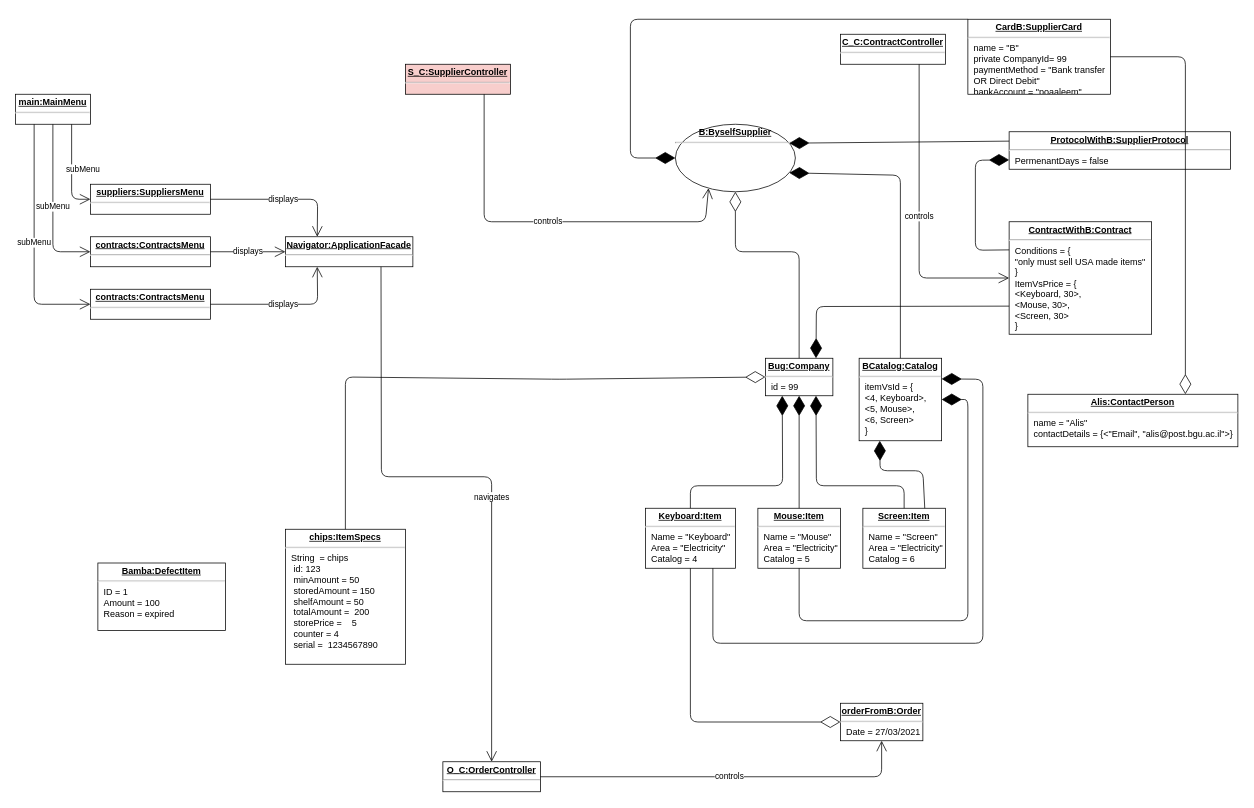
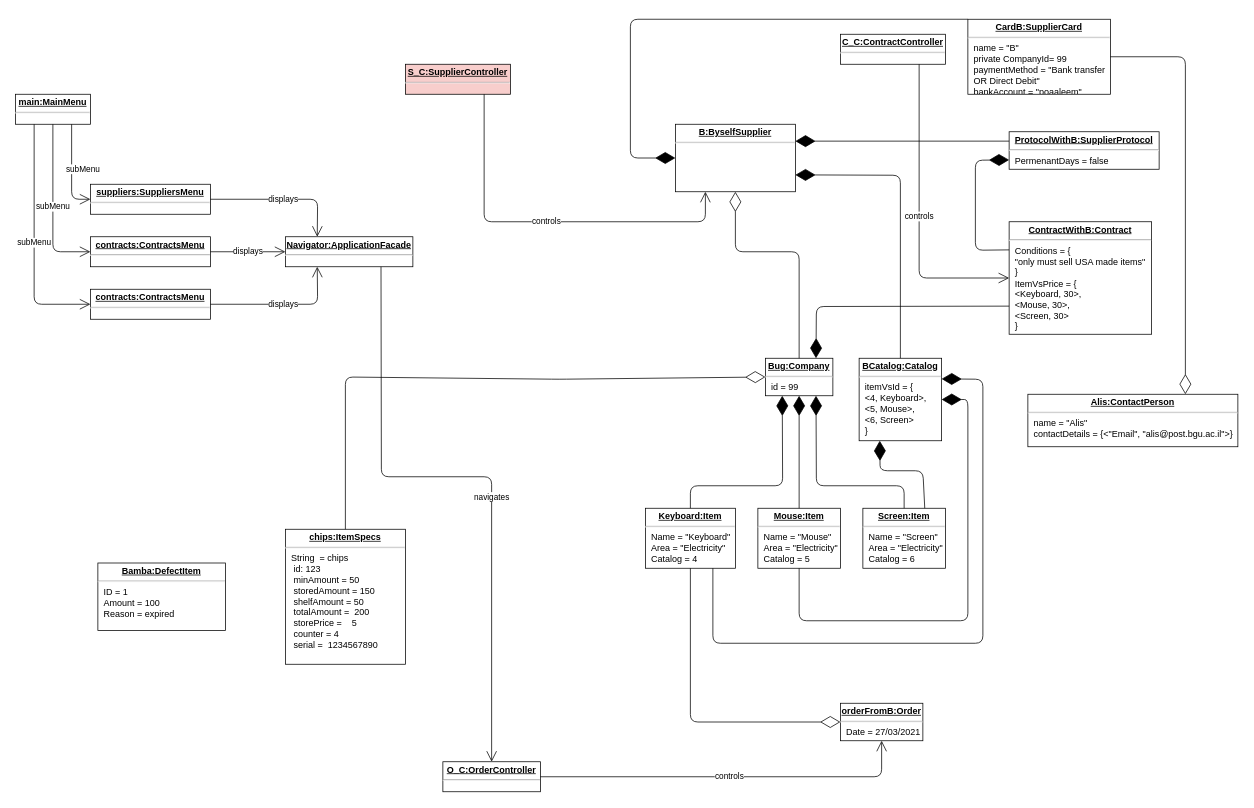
node "ProtocolWithB:SupplierProtocol PermenantDays = false": size 221x38 -> 150x38
node "B:ByselfSupplier": shape ellipse -> rectangle
